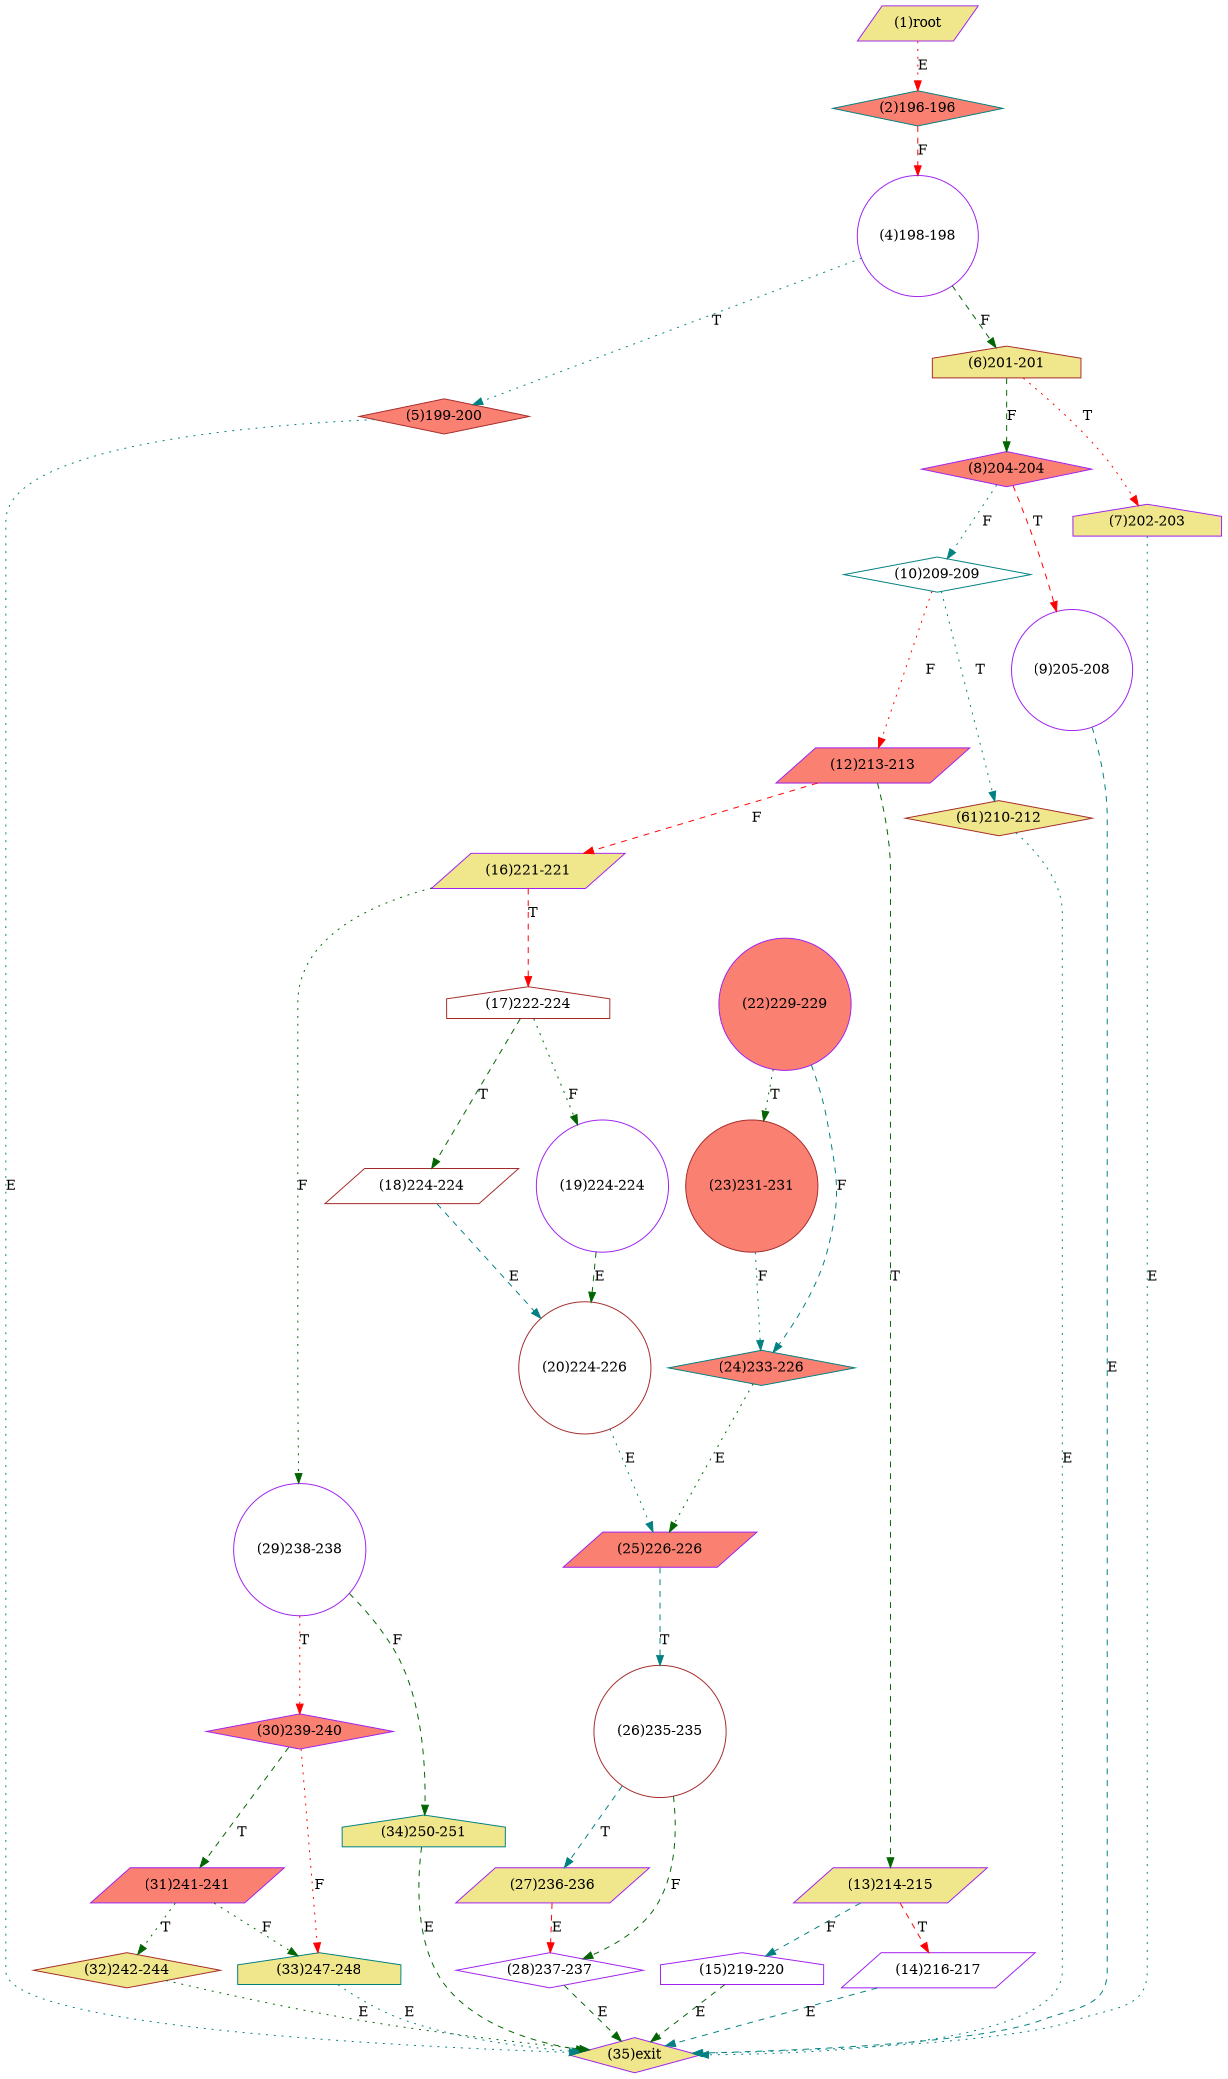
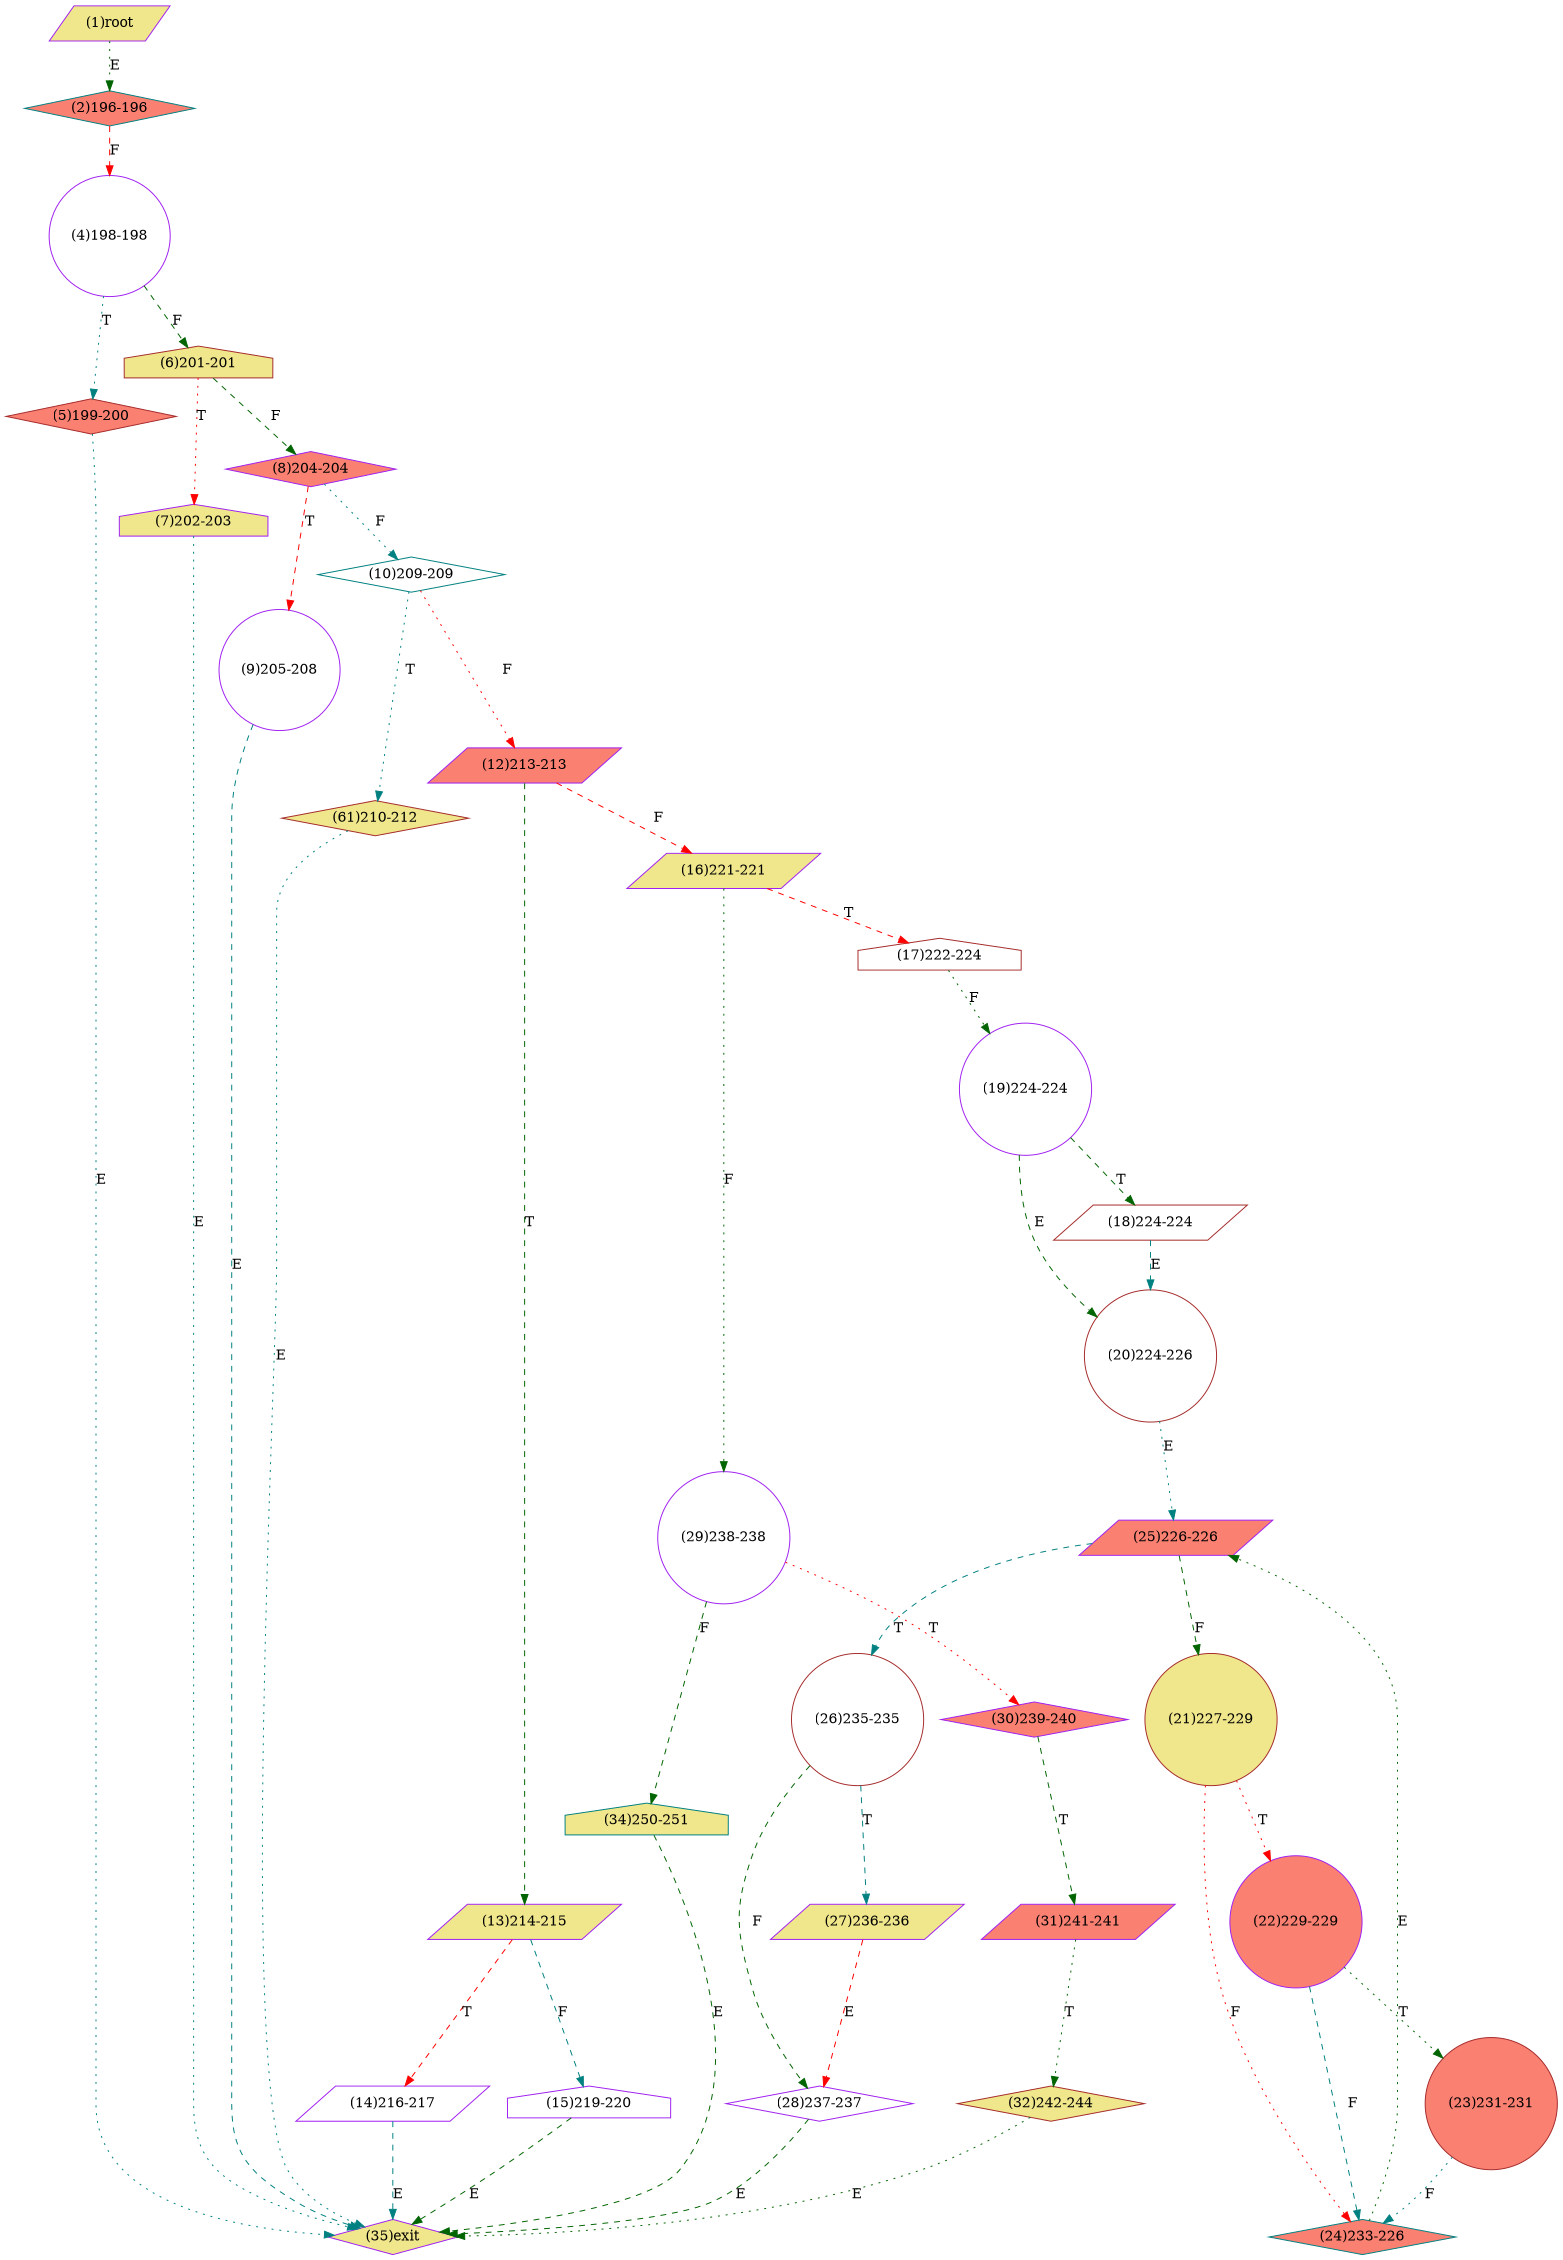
edge "(1)root" -> "(2)196-196": color red -> darkgreen
edge "(17)222-224" -> "(18)224-224": now "(19)224-224" -> "(18)224-224"
node "(21)227-229": added
node "(33)247-248": removed
